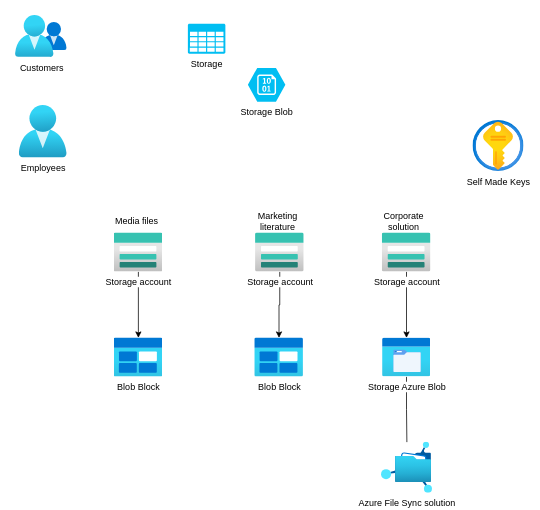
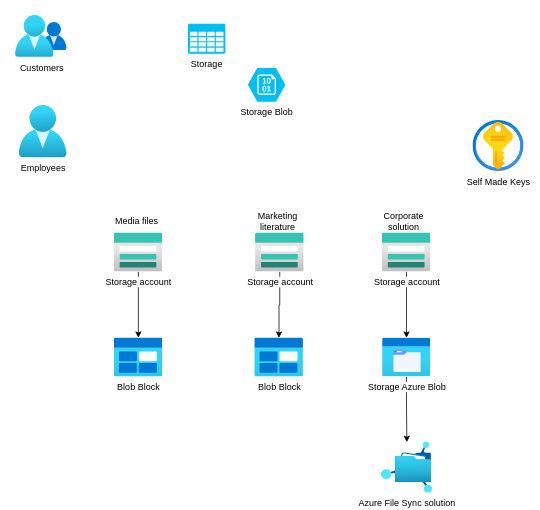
edge "Storage Azure Blob" -- "Azure File Sync solution": arrowhead none -> classic
